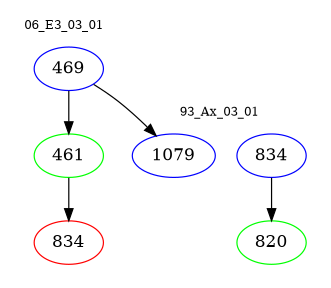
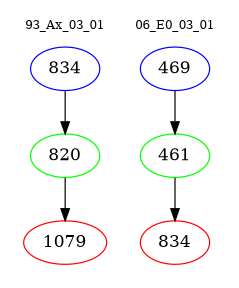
cluster "06_E3_03_01": label "06_E3_03_01" -> "06_E0_03_01"
edge "469" -> "1079": now "820" -> "1079"
node "1079": color blue -> red
